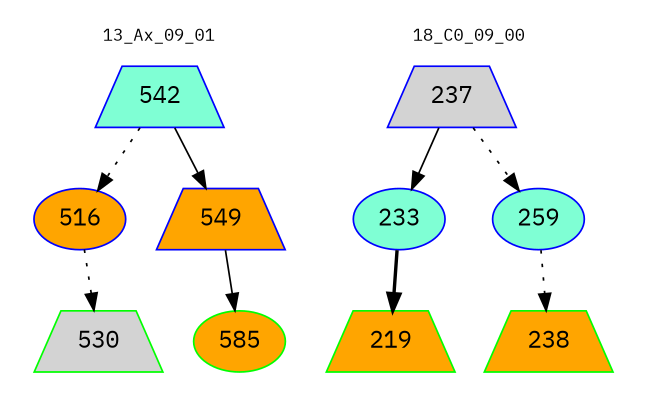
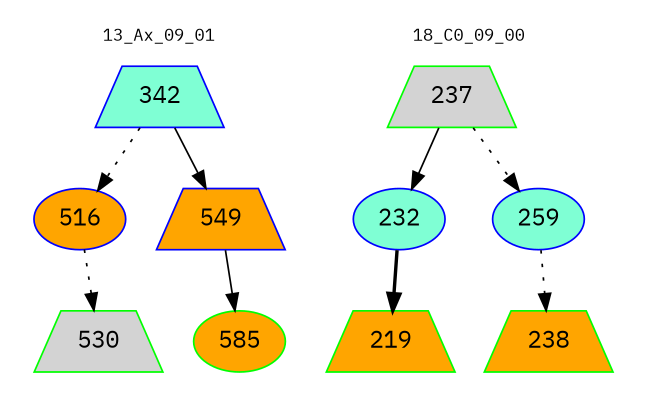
node "542": label "542" -> "342"
node "237": color blue -> green
node "233": label "233" -> "232"
